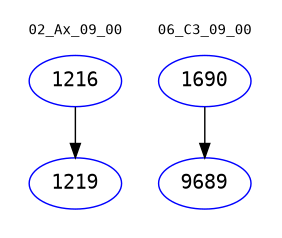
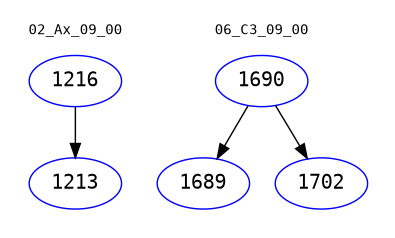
node "1219": label "1219" -> "1213"
node "9689": label "9689" -> "1689"
node "1702": added
